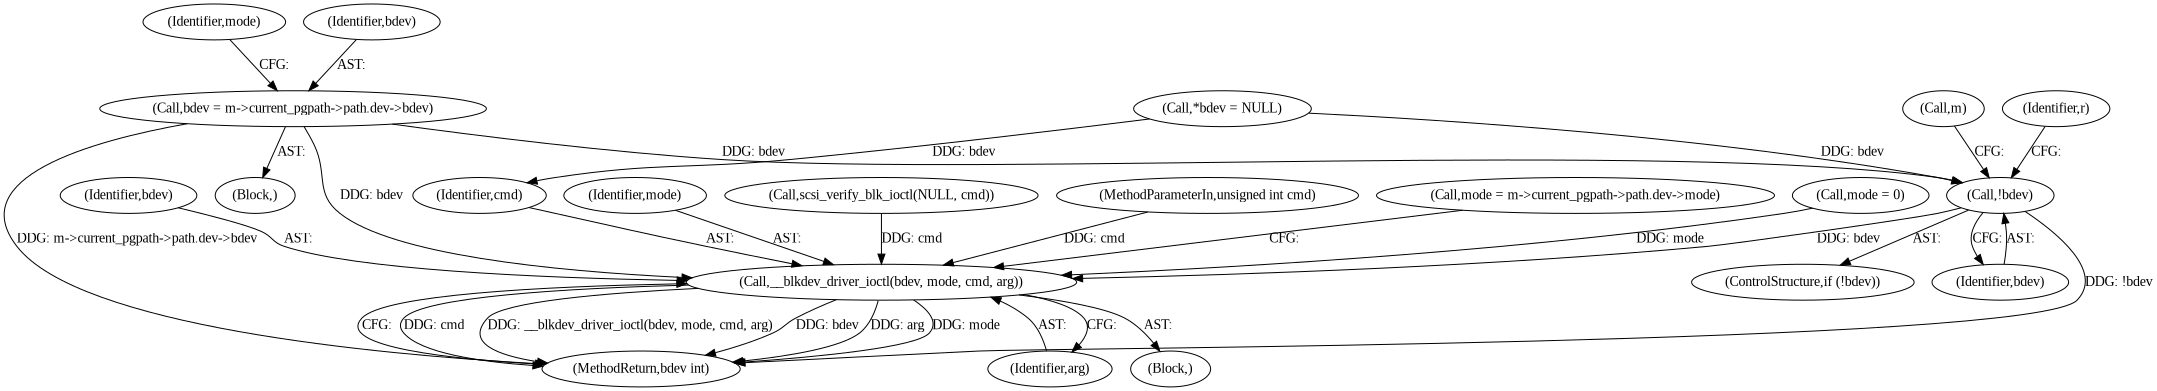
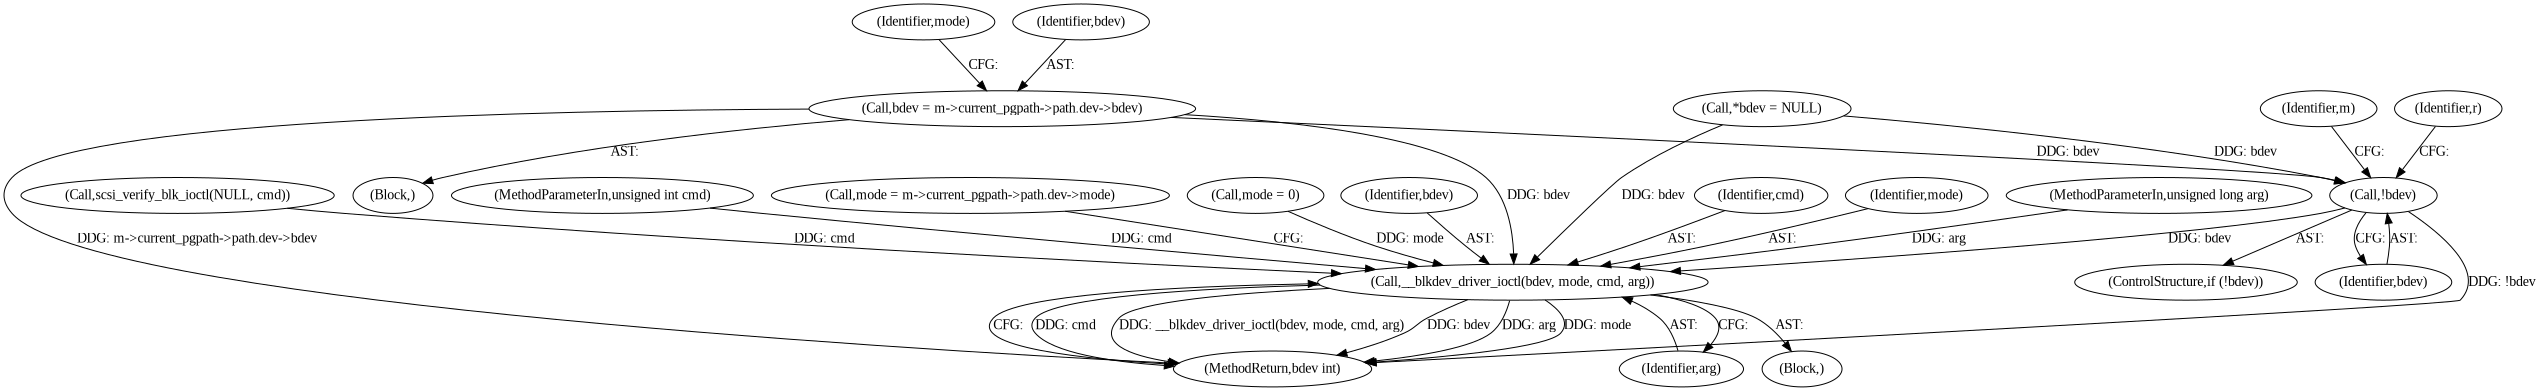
node "(Call,m)": label "(Call,m)" -> "(Identifier,m)"
edge "(Call,*bdev = NULL)" -> "(Identifier,cmd)": now "(Call,*bdev = NULL)" -> "(Call,__blkdev_driver_ioctl(bdev, mode, cmd, arg))"
node "(MethodParameterIn,unsigned long arg)": added
